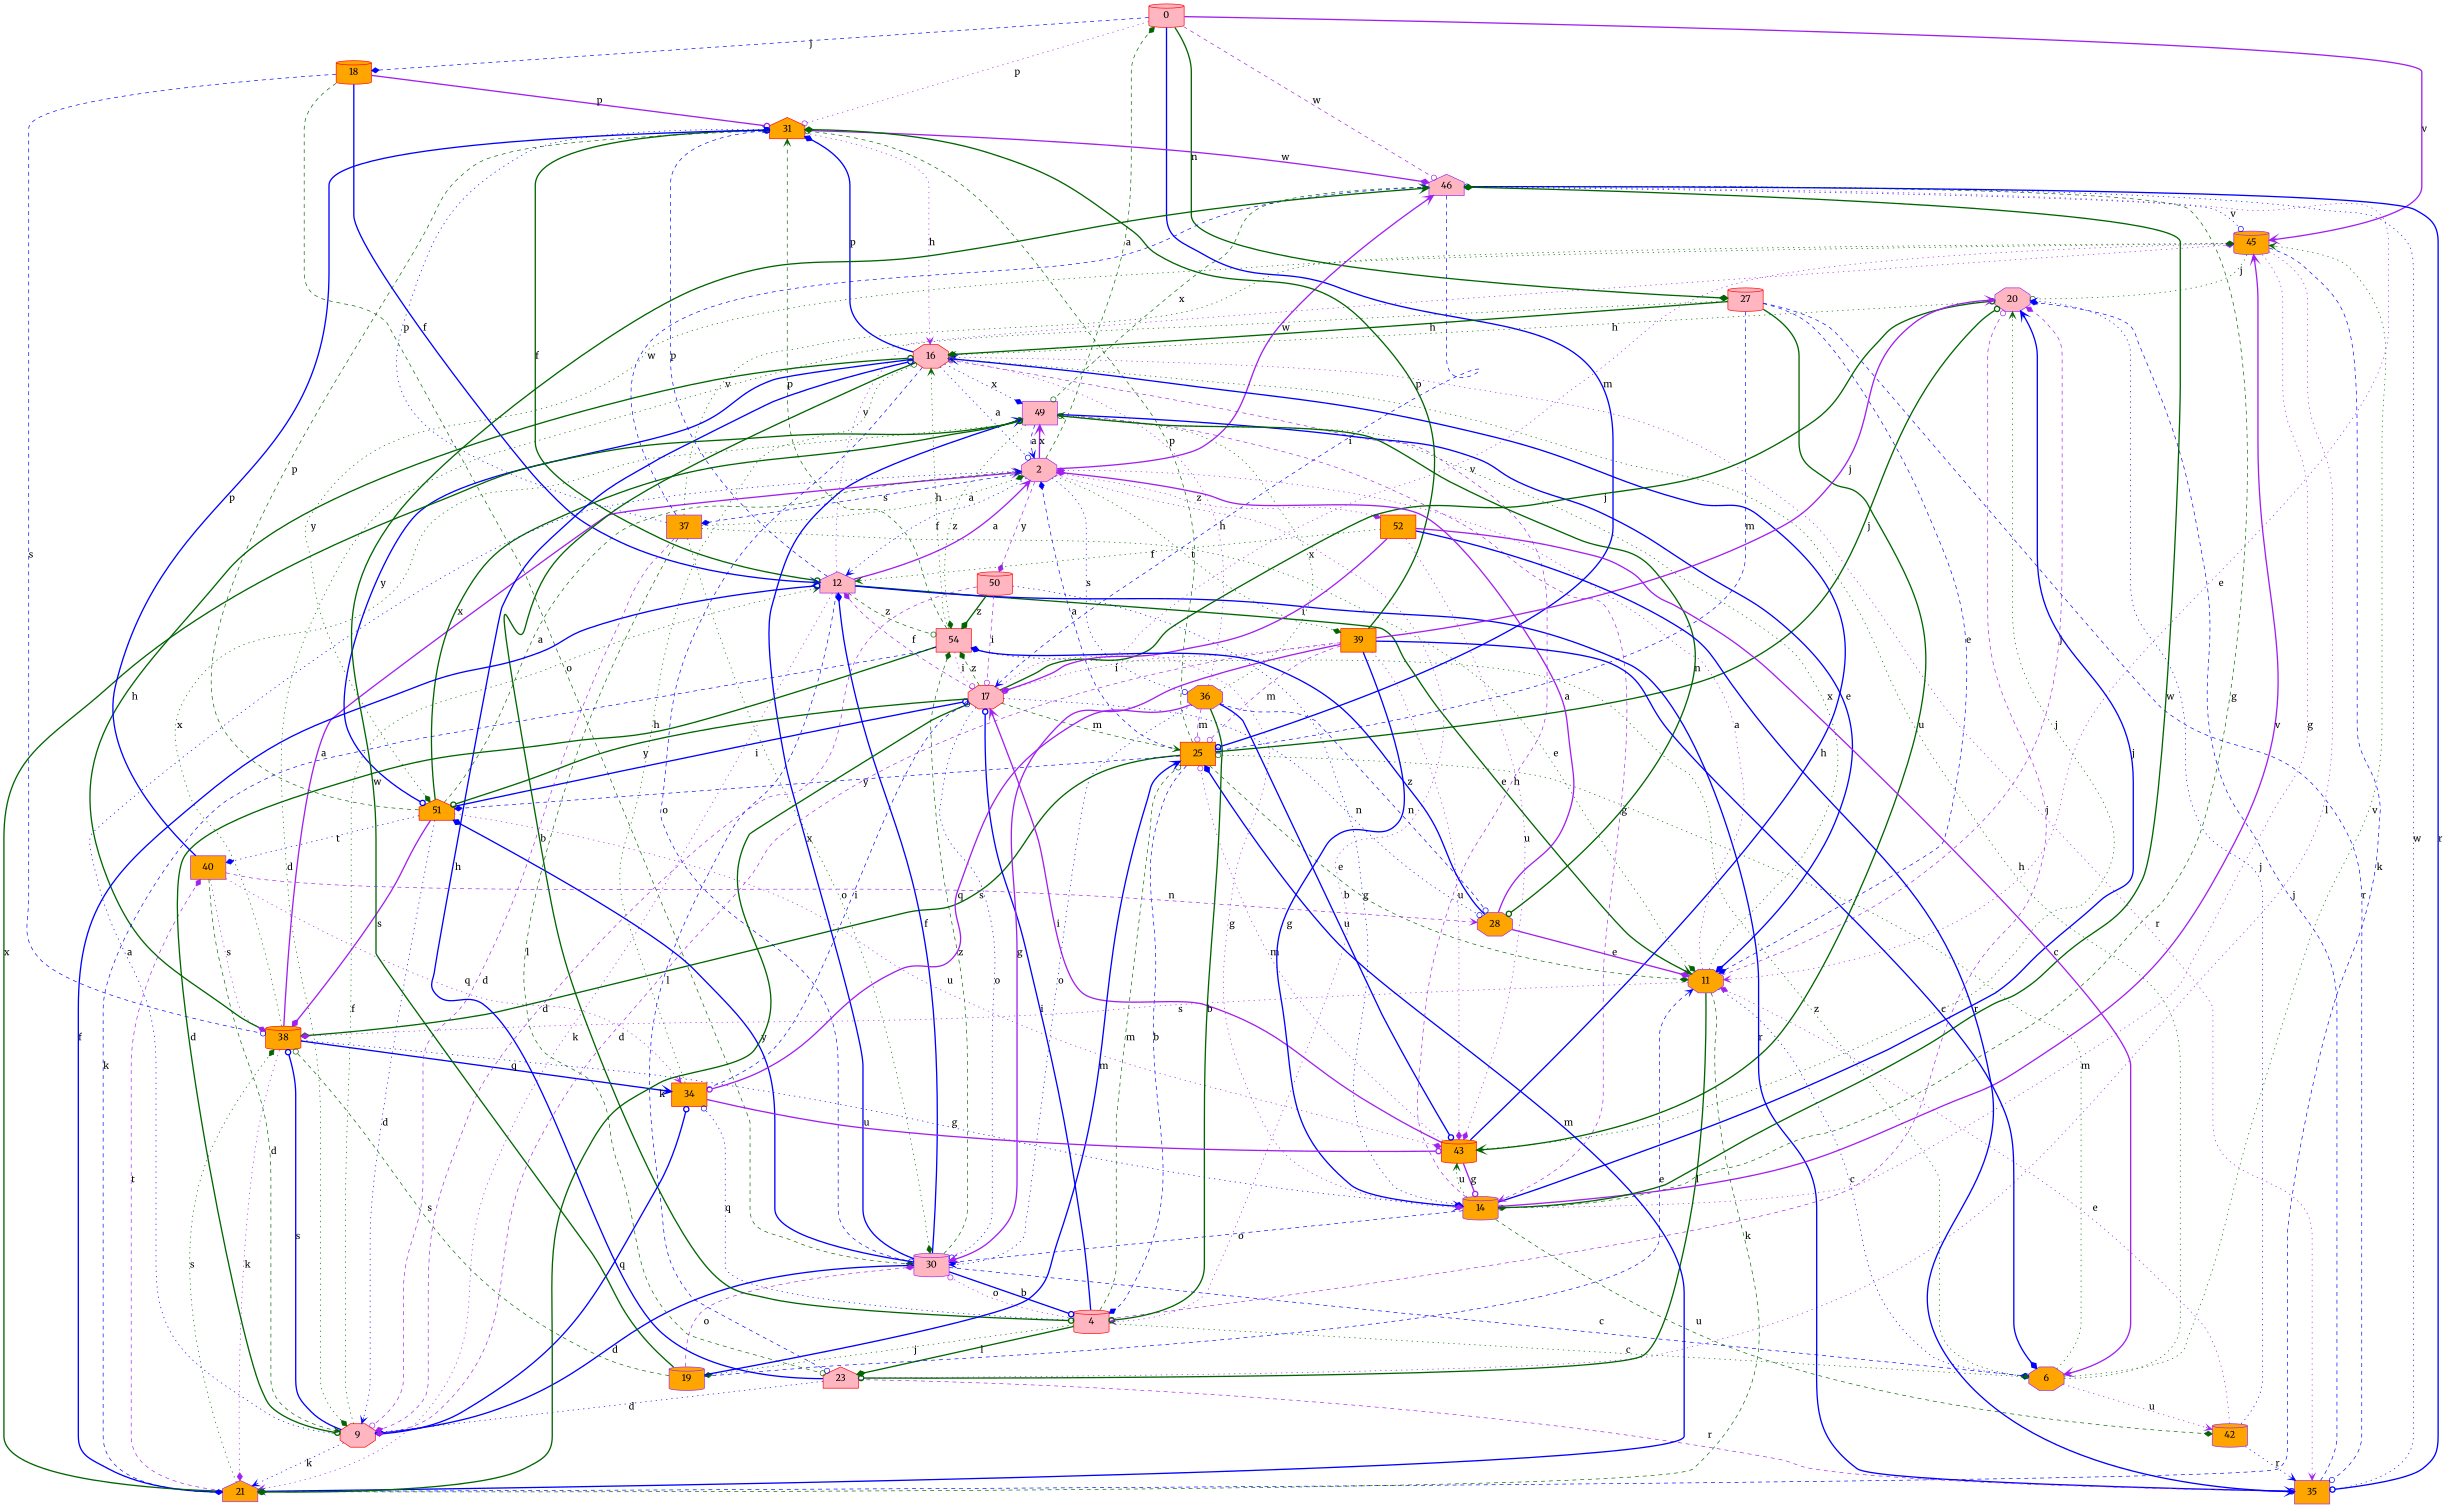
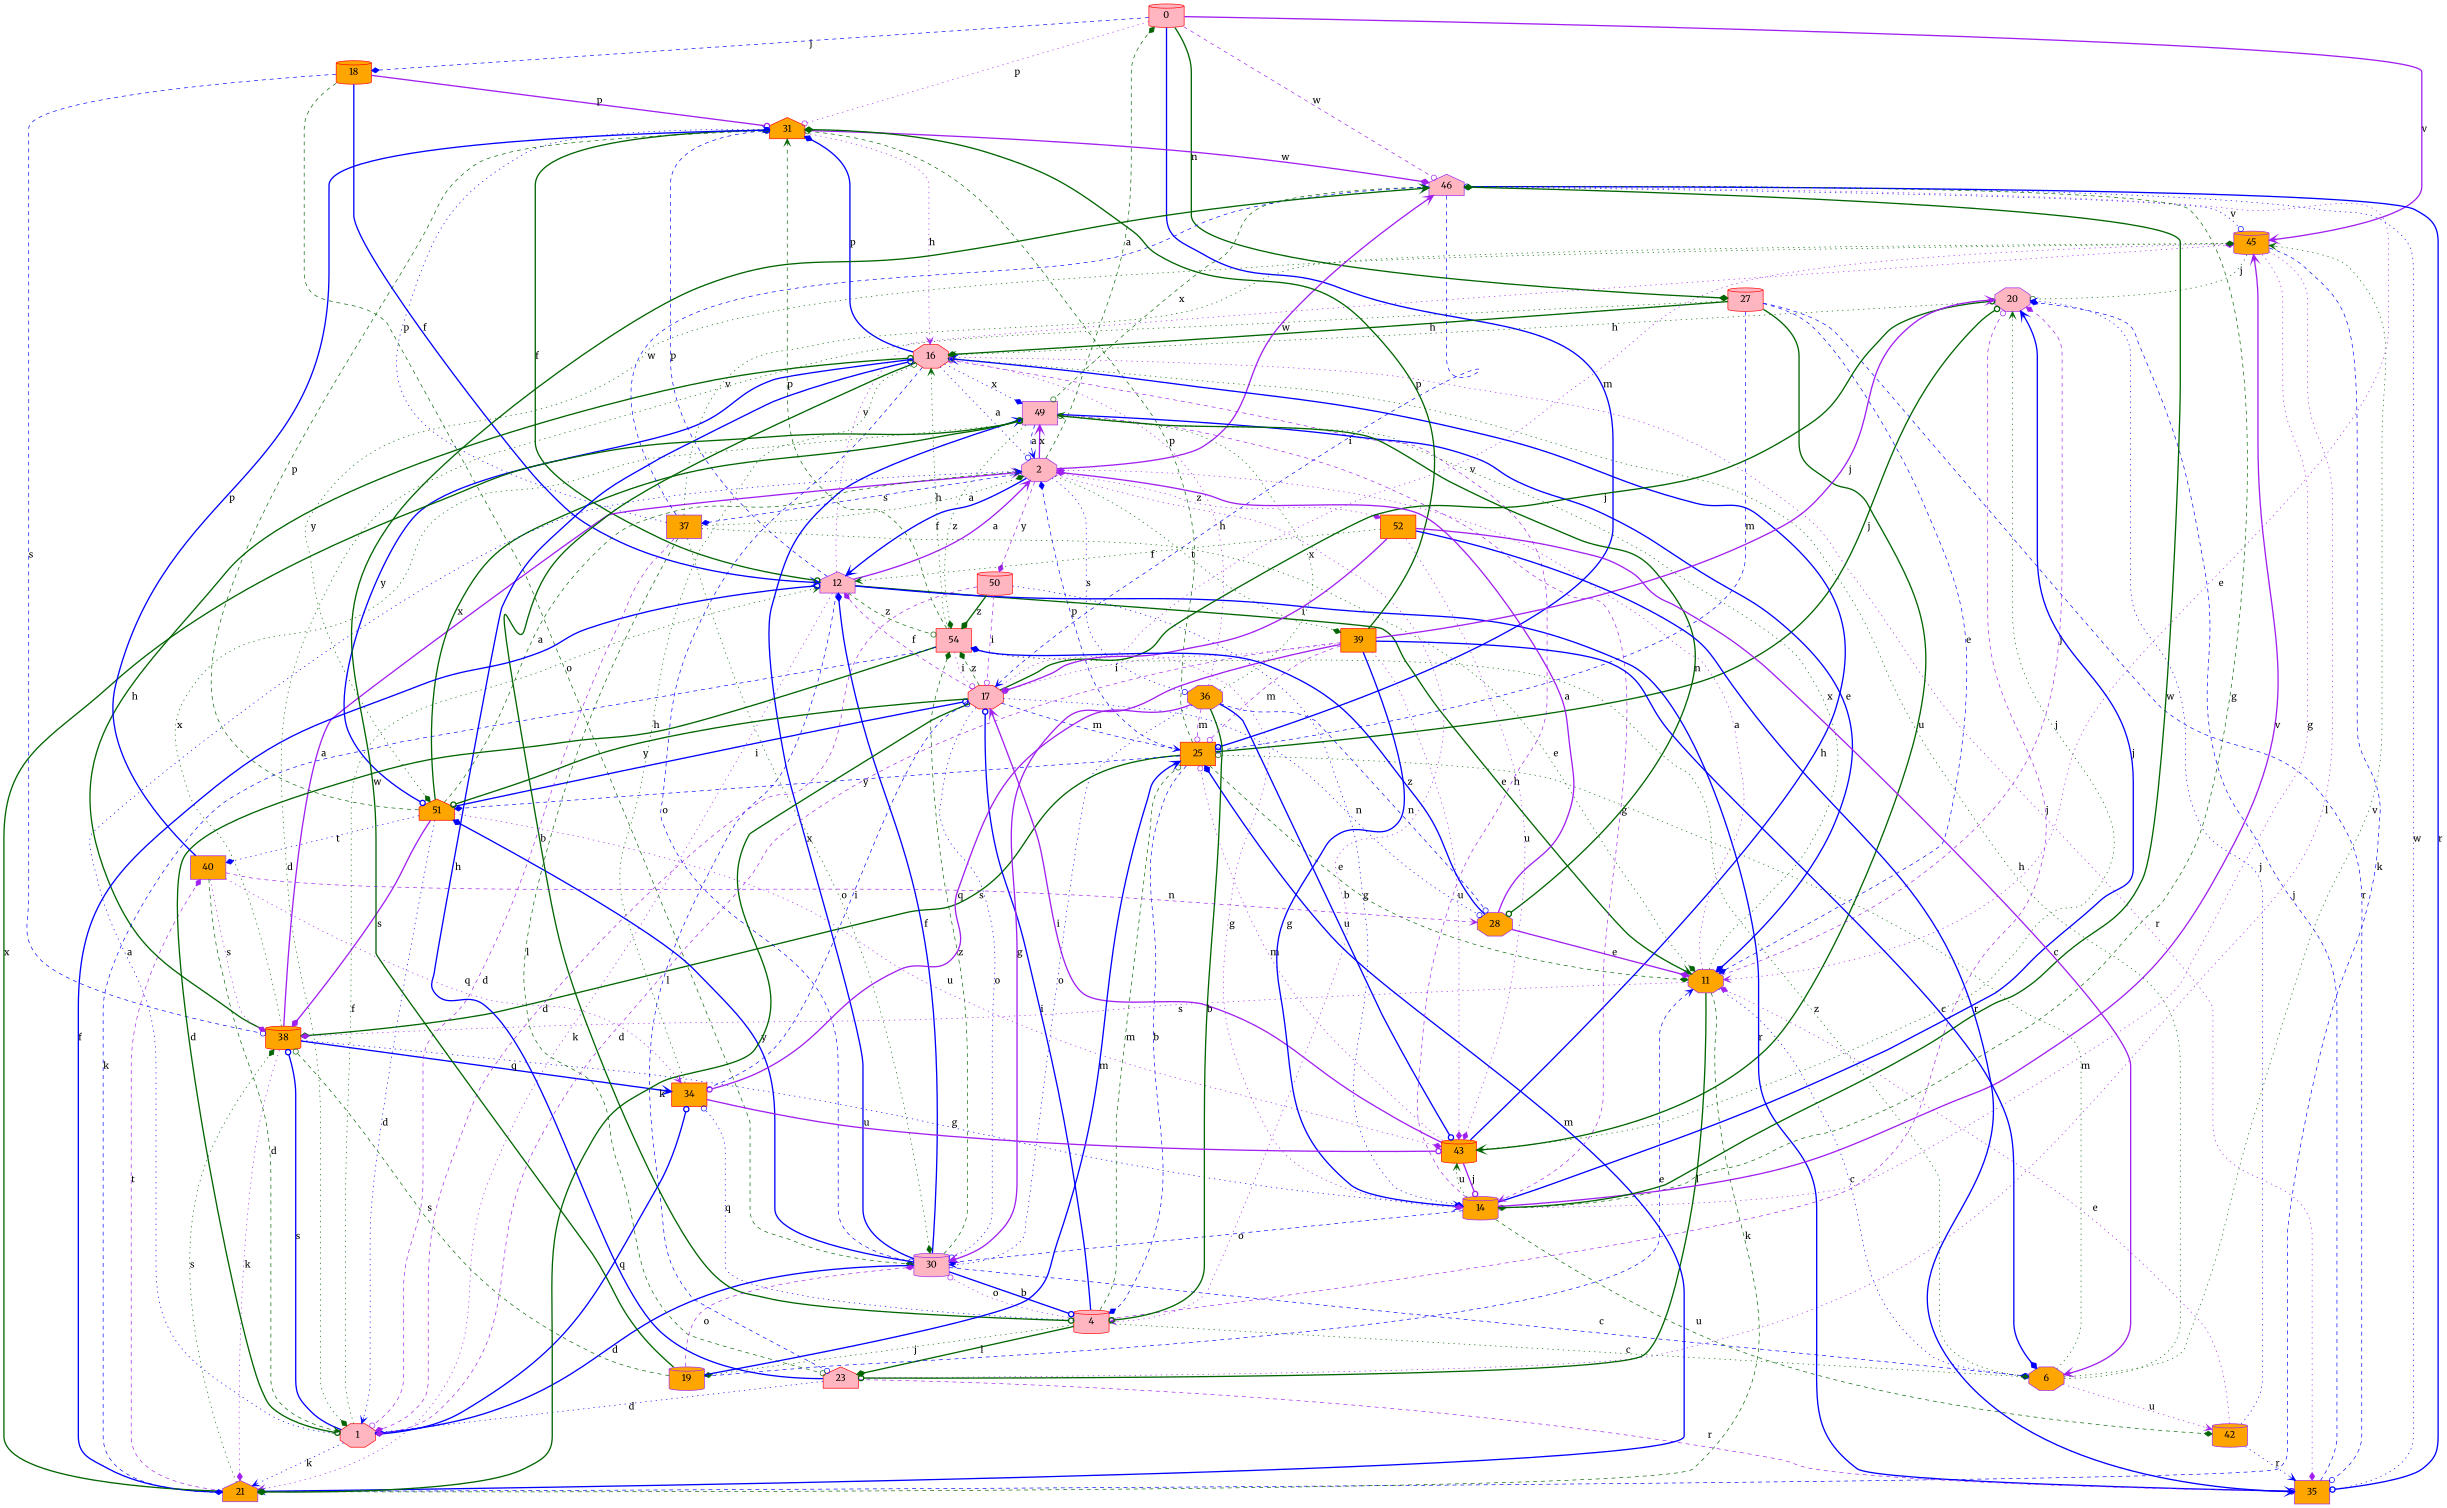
edge "2" -> "12": style dotted -> bold
edge "25" -> "2": label "a" -> "p"
edge "16" -> "35": arrowhead vee -> diamond
edge "17" -> "25": color darkgreen -> blue
edge "43" -> "14": label "g" -> "j"
node "9": label "9" -> "1"
